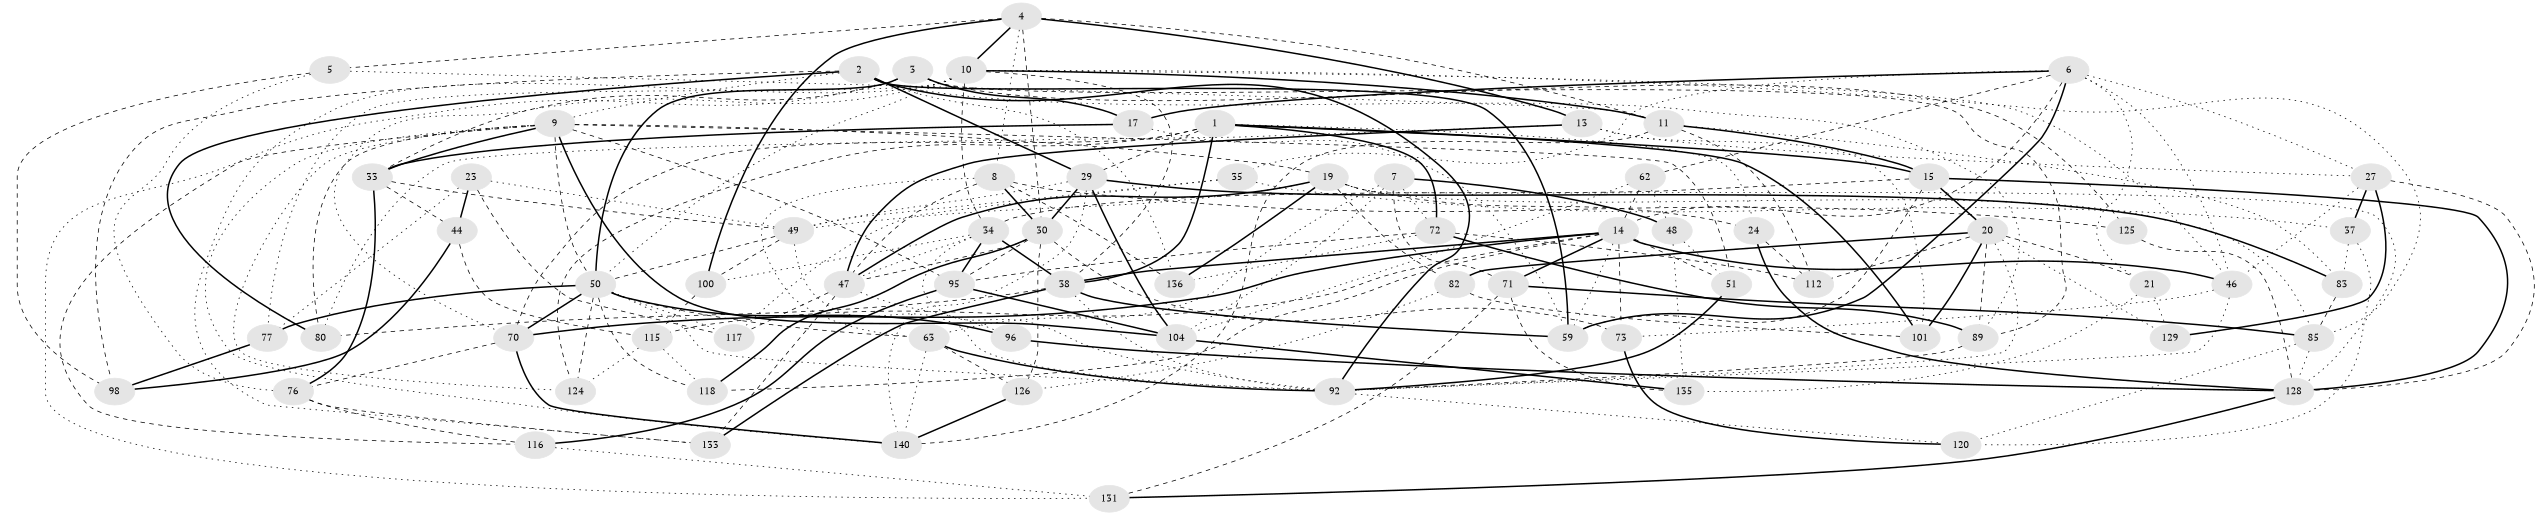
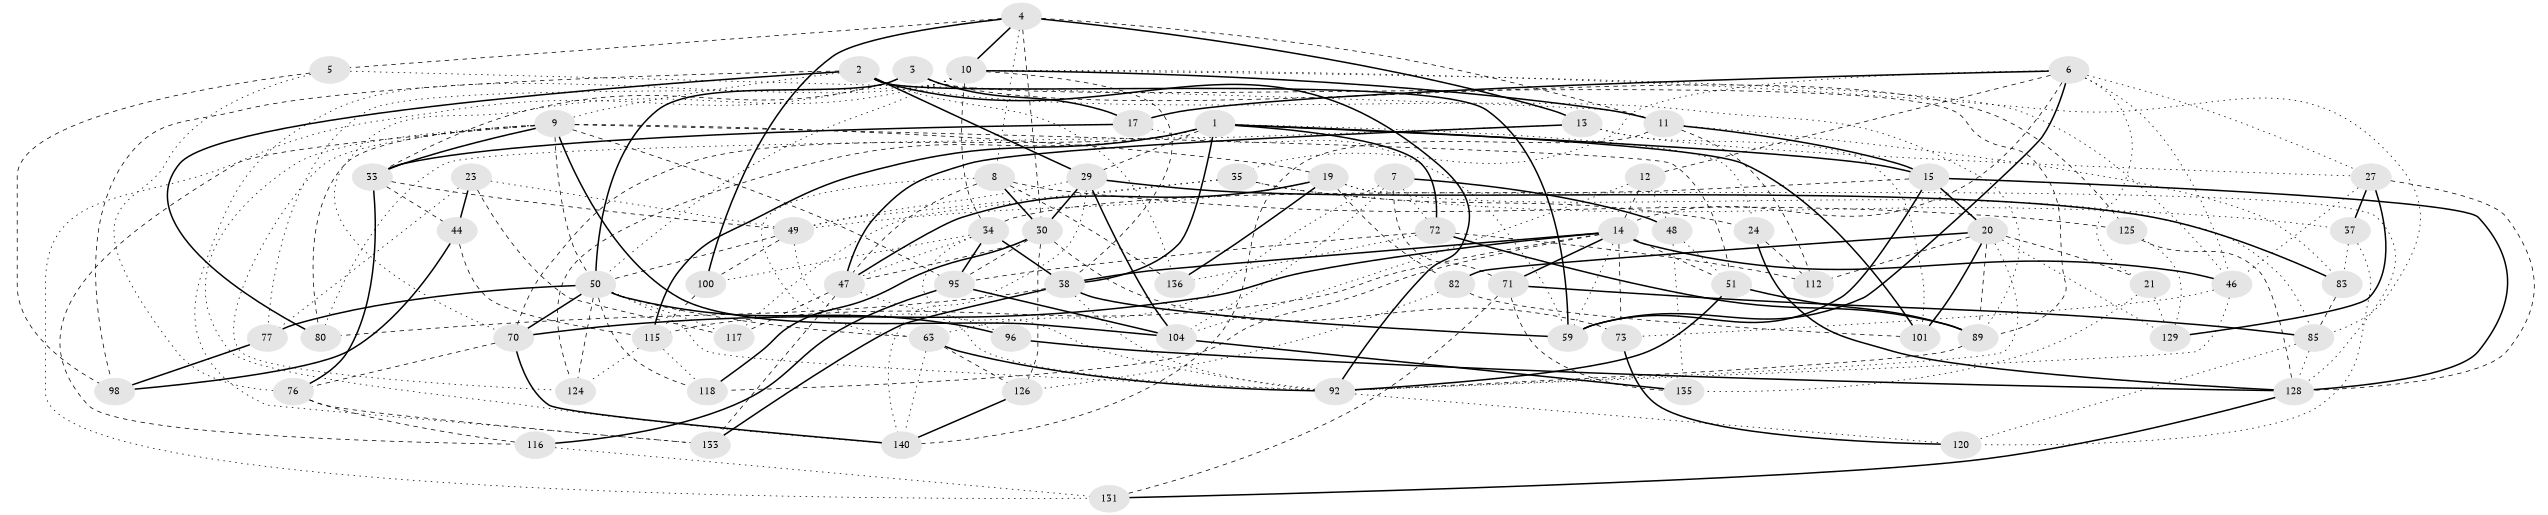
edge "1" -- "115": added
node "62": label "62" -> "12"
edge "19" -- "24": now "35" -- "24"
edge "125" -- "129": added
edge "15" -- "59": style dashed -> bold
edge "51" -- "89": added
